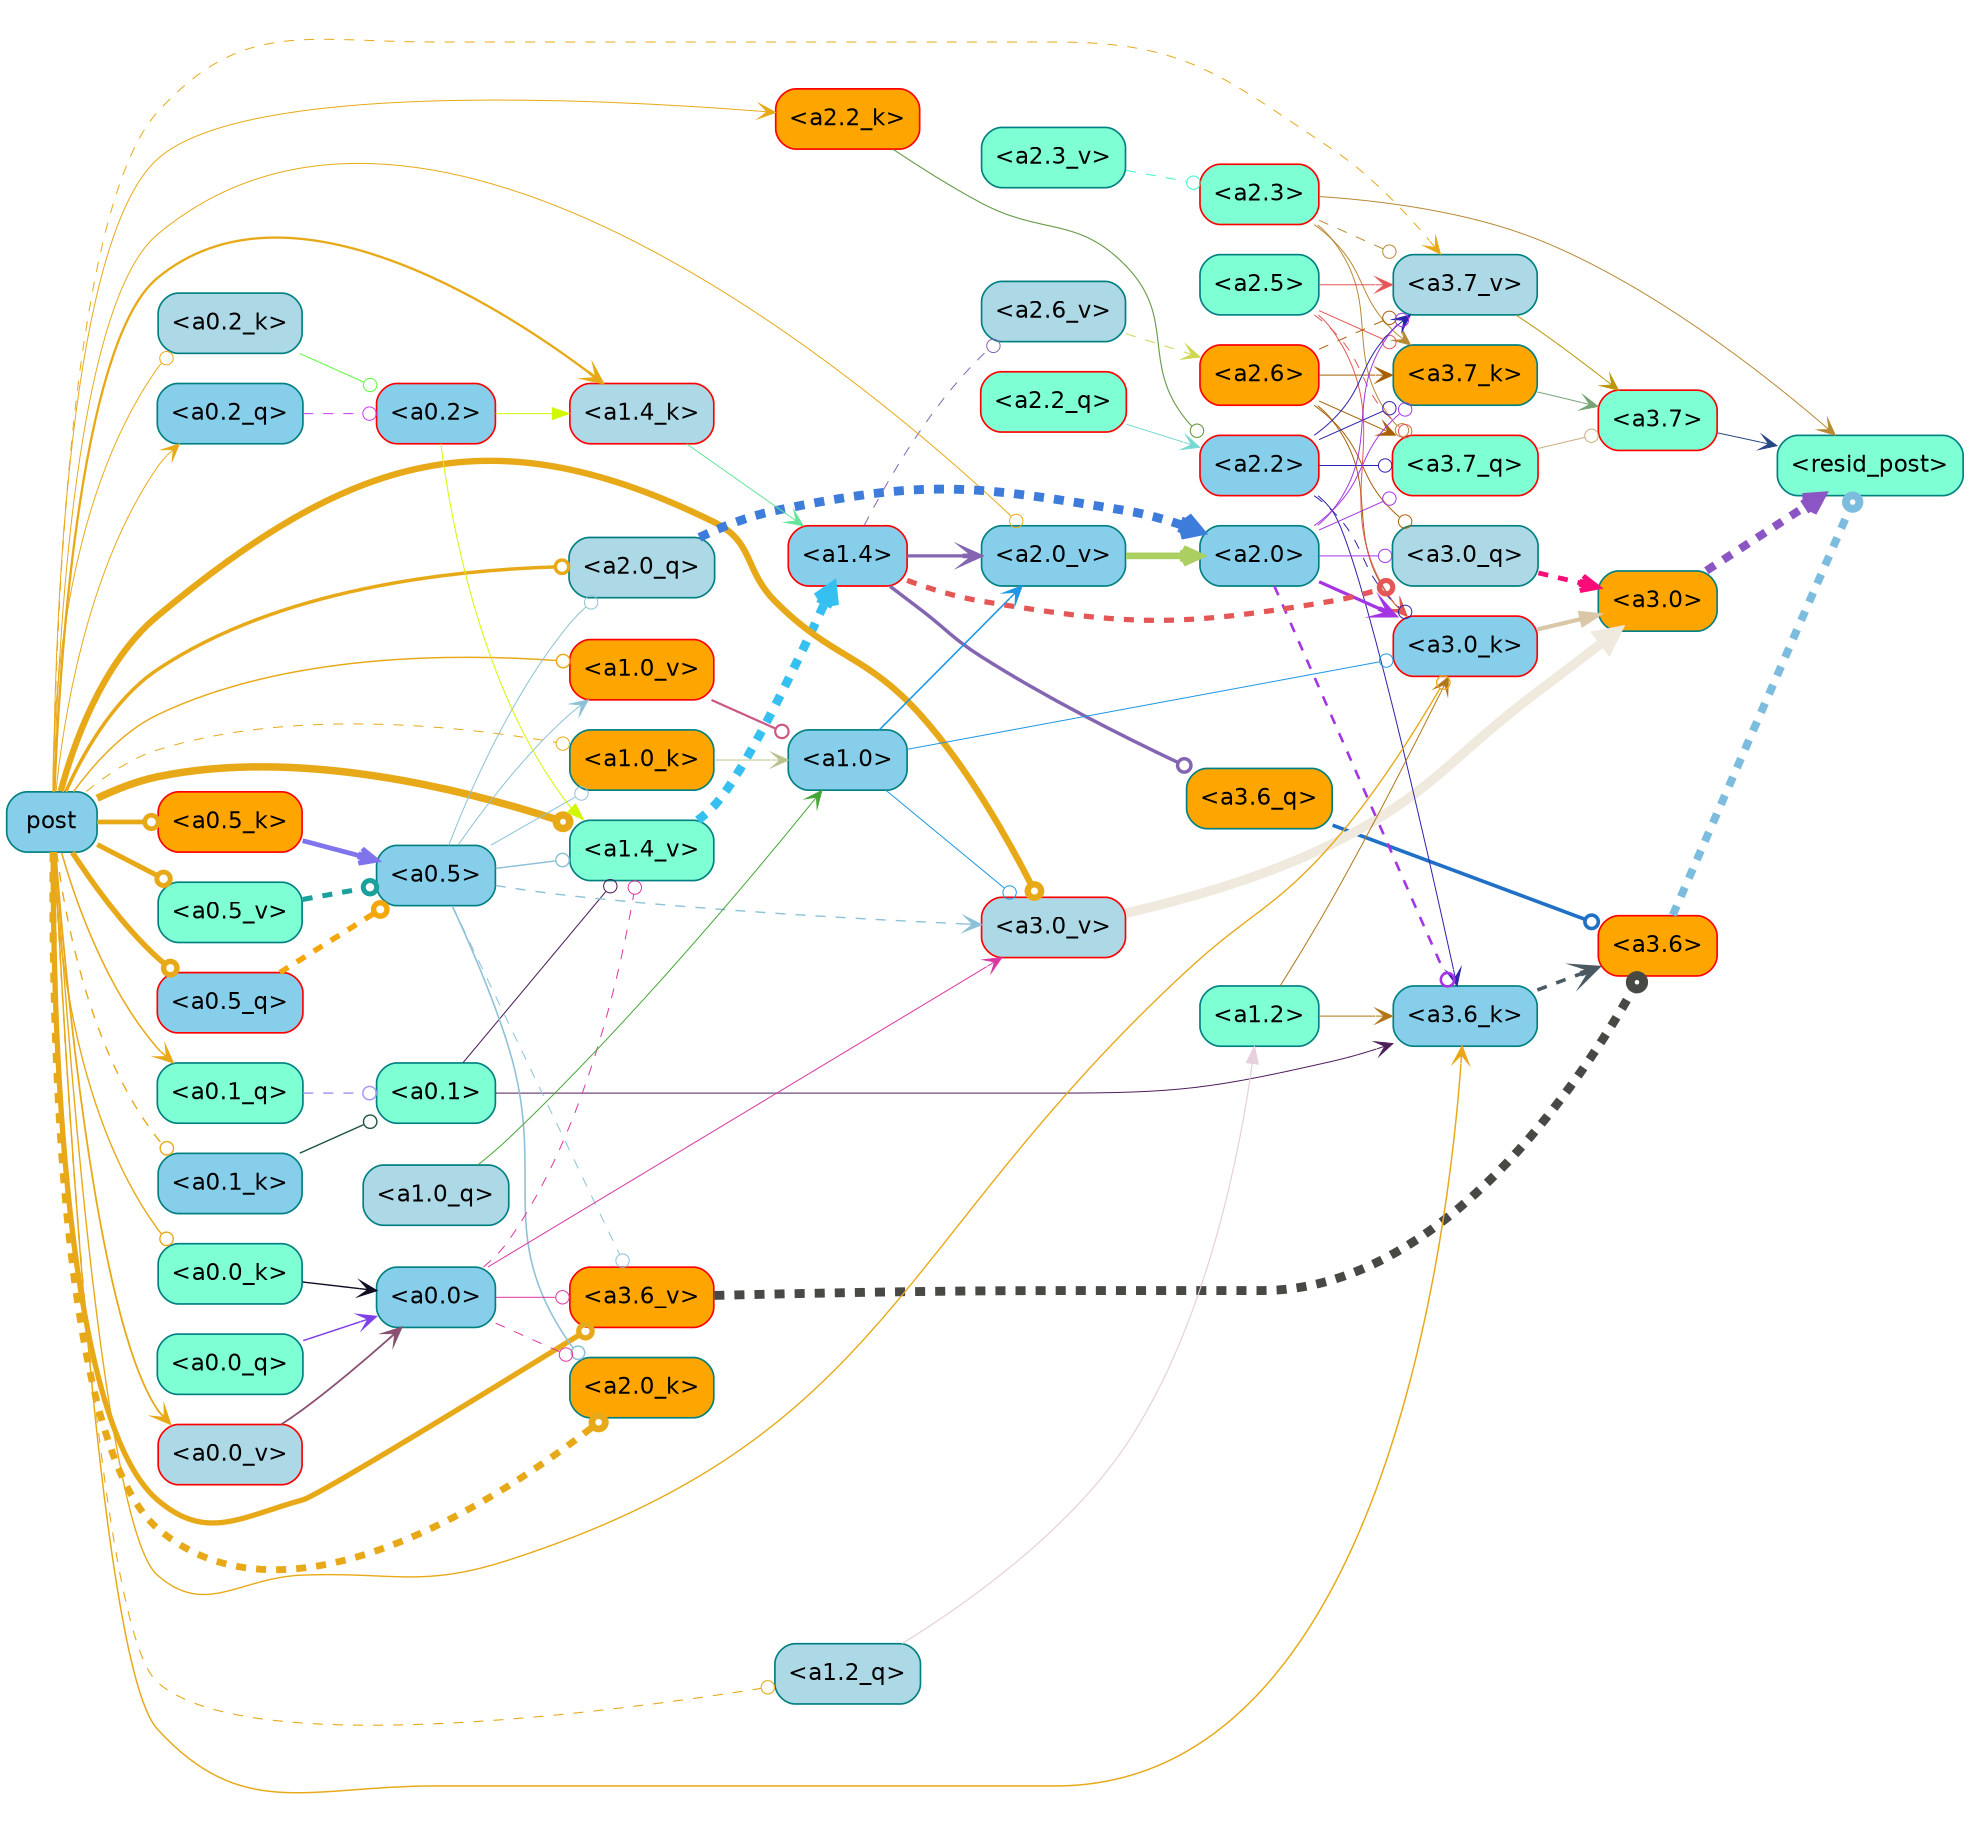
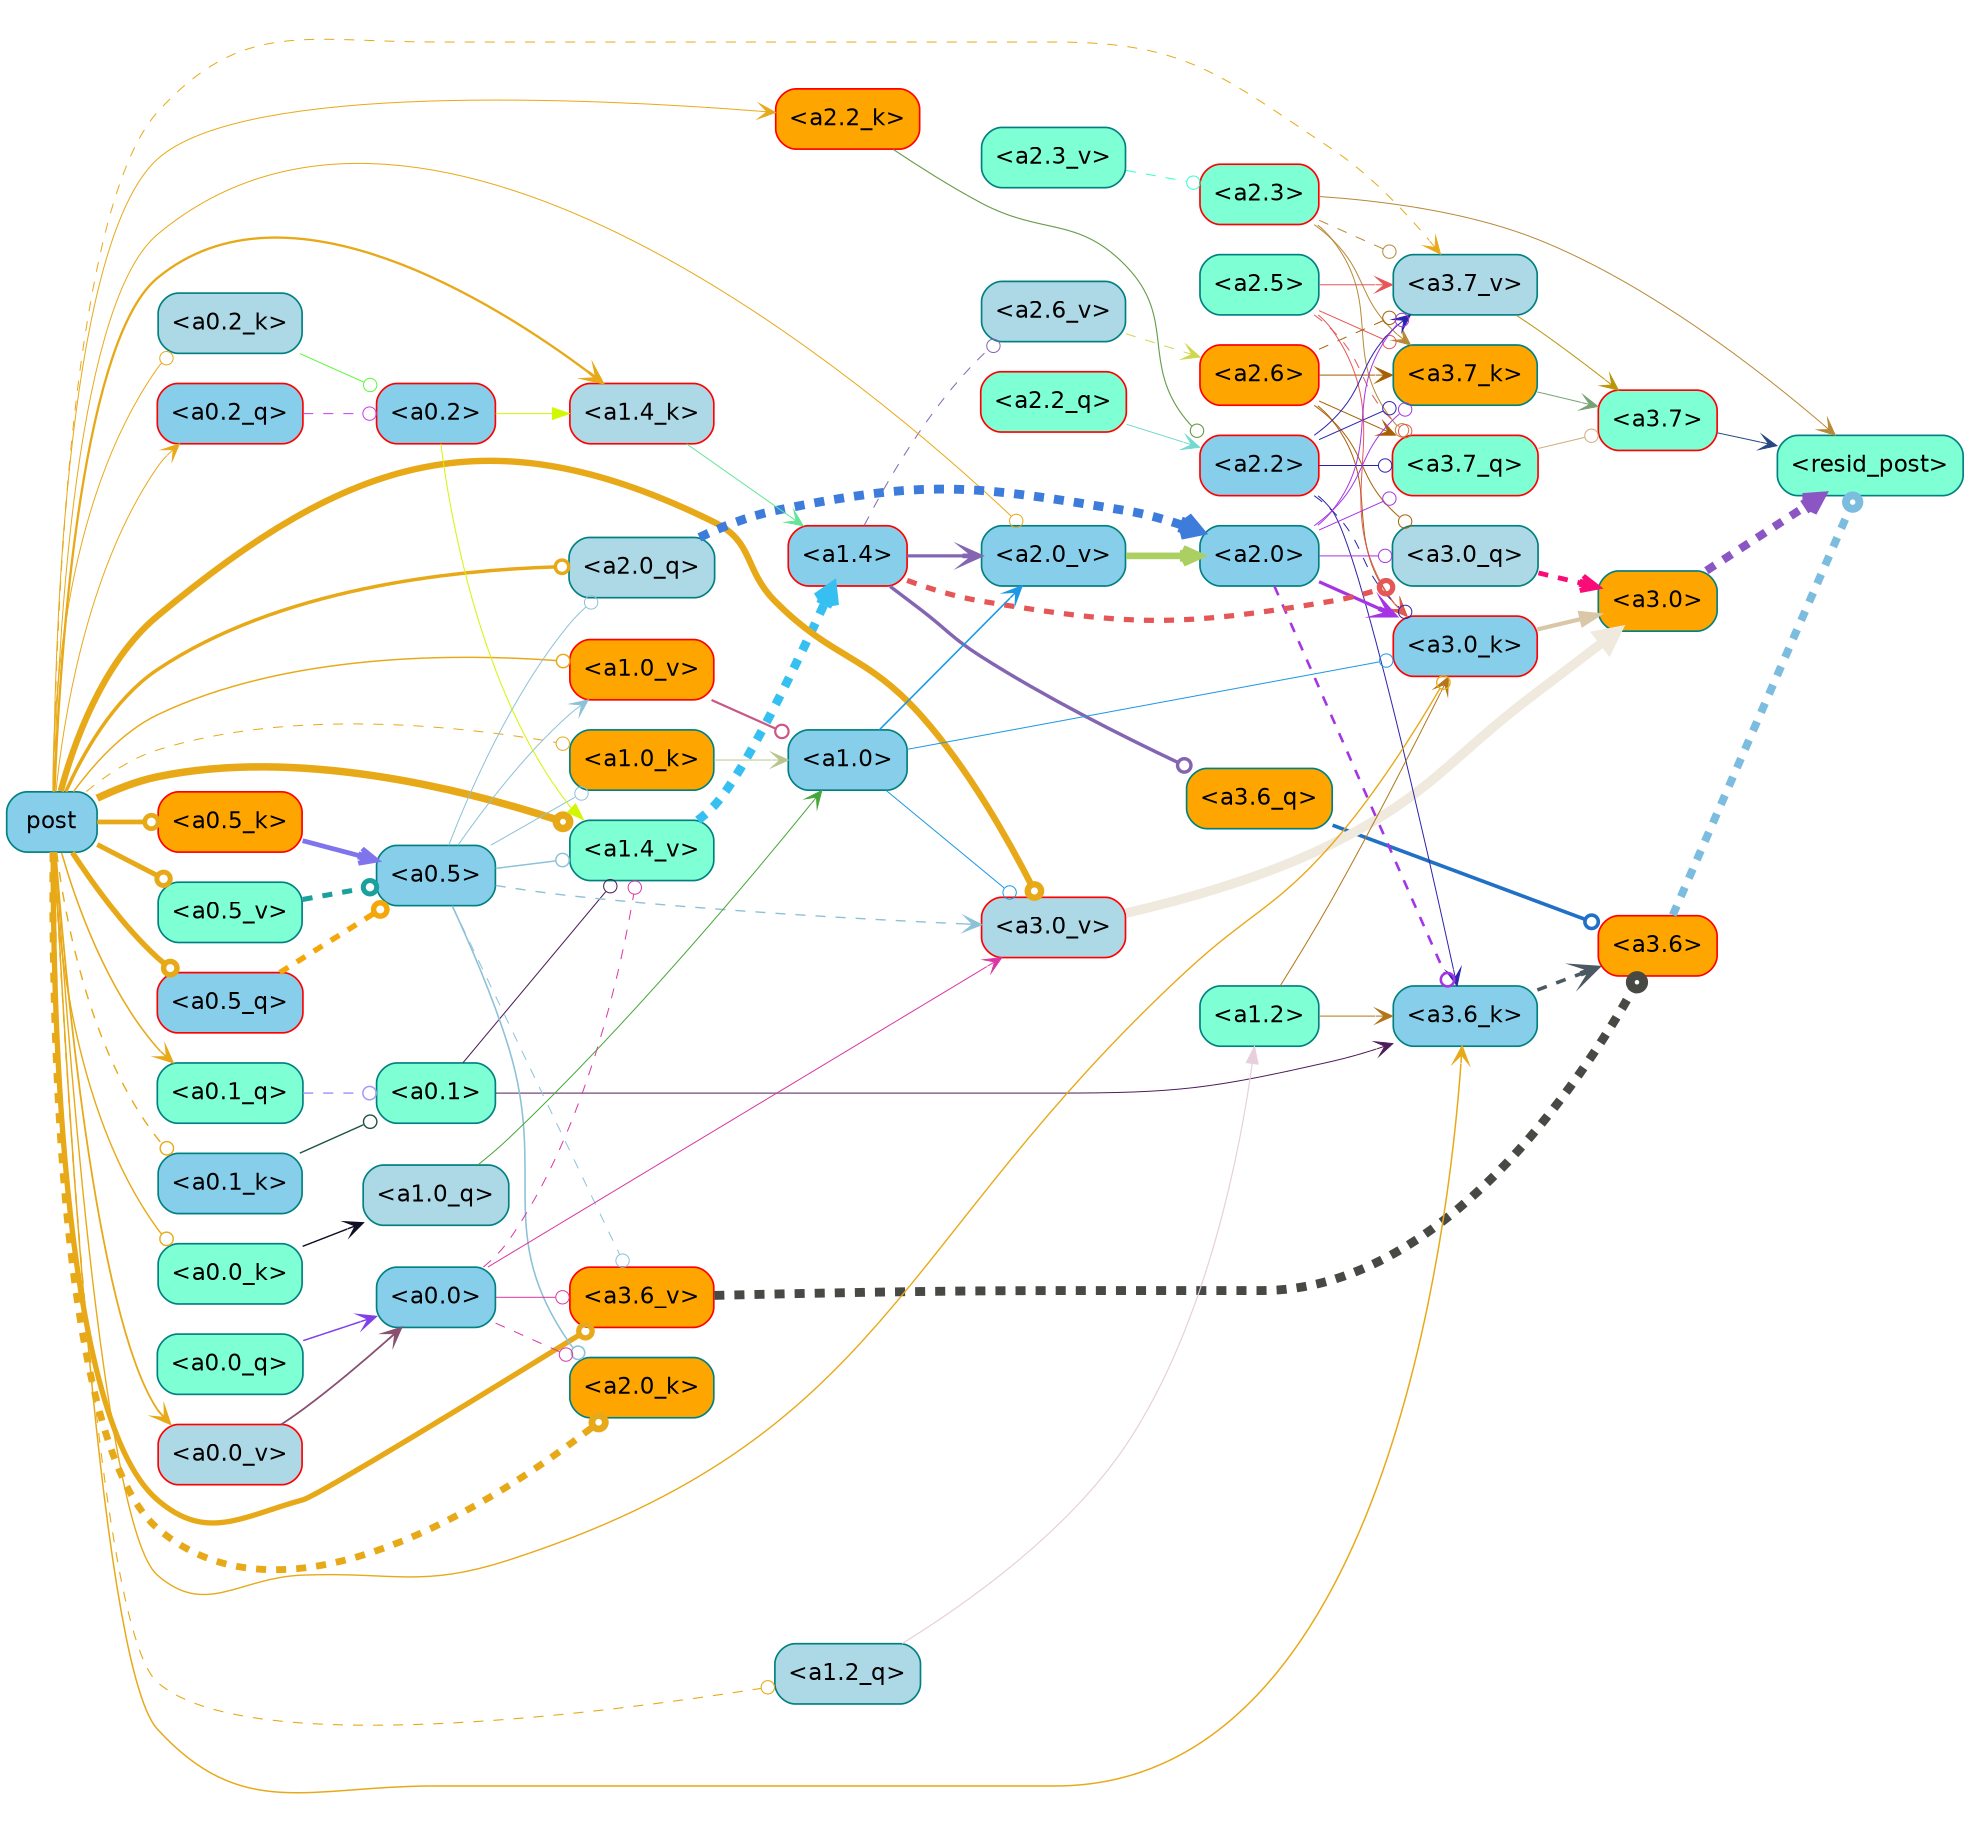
node "<a0.2_q>": color teal -> red
edge "<a0.0_k>" -> "<a0.0>": now "<a0.0_k>" -> "<a1.0_q>"
